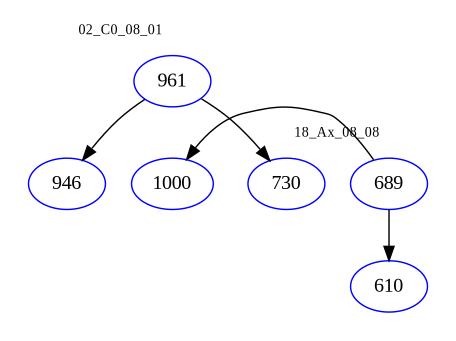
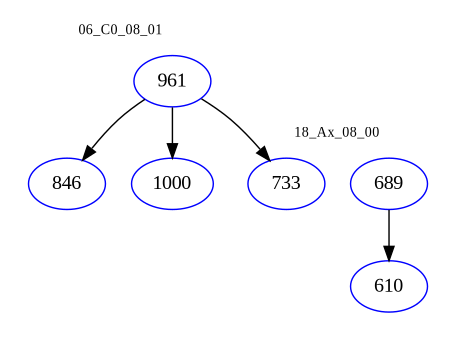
cluster "02_C0_08_01": label "02_C0_08_01" -> "06_C0_08_01"
edge "689" -> "1000": now "961" -> "1000"
cluster "18_Ax_08_08": label "18_Ax_08_08" -> "18_Ax_08_00"
node "946": label "946" -> "846"
node "730": label "730" -> "733"
